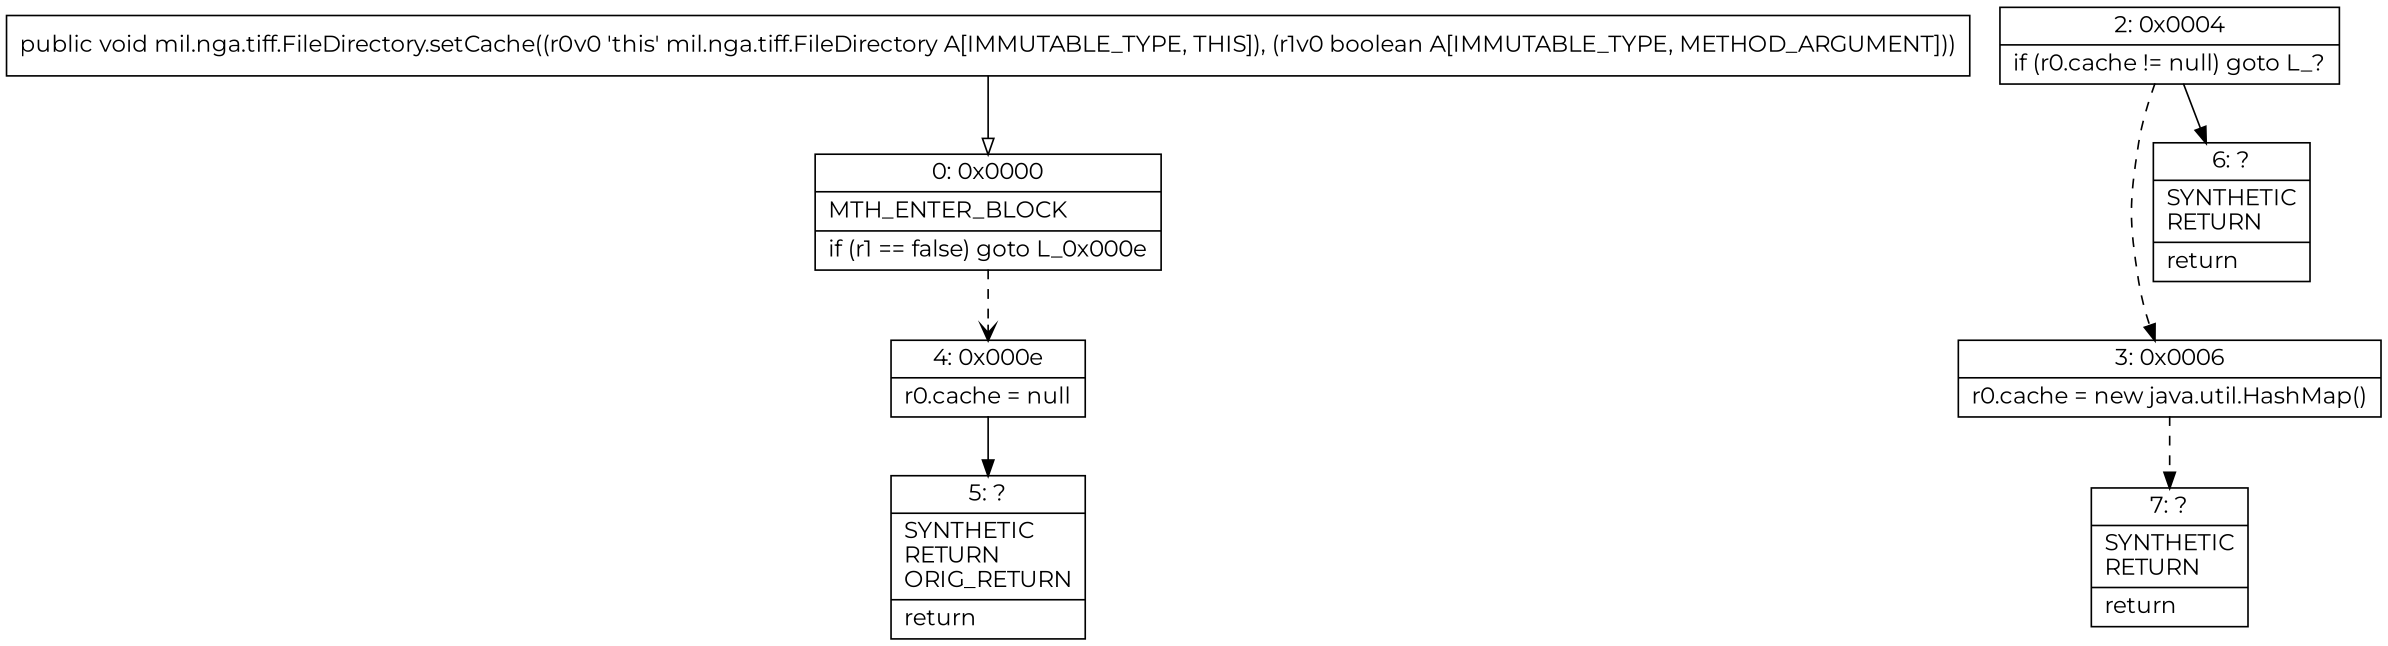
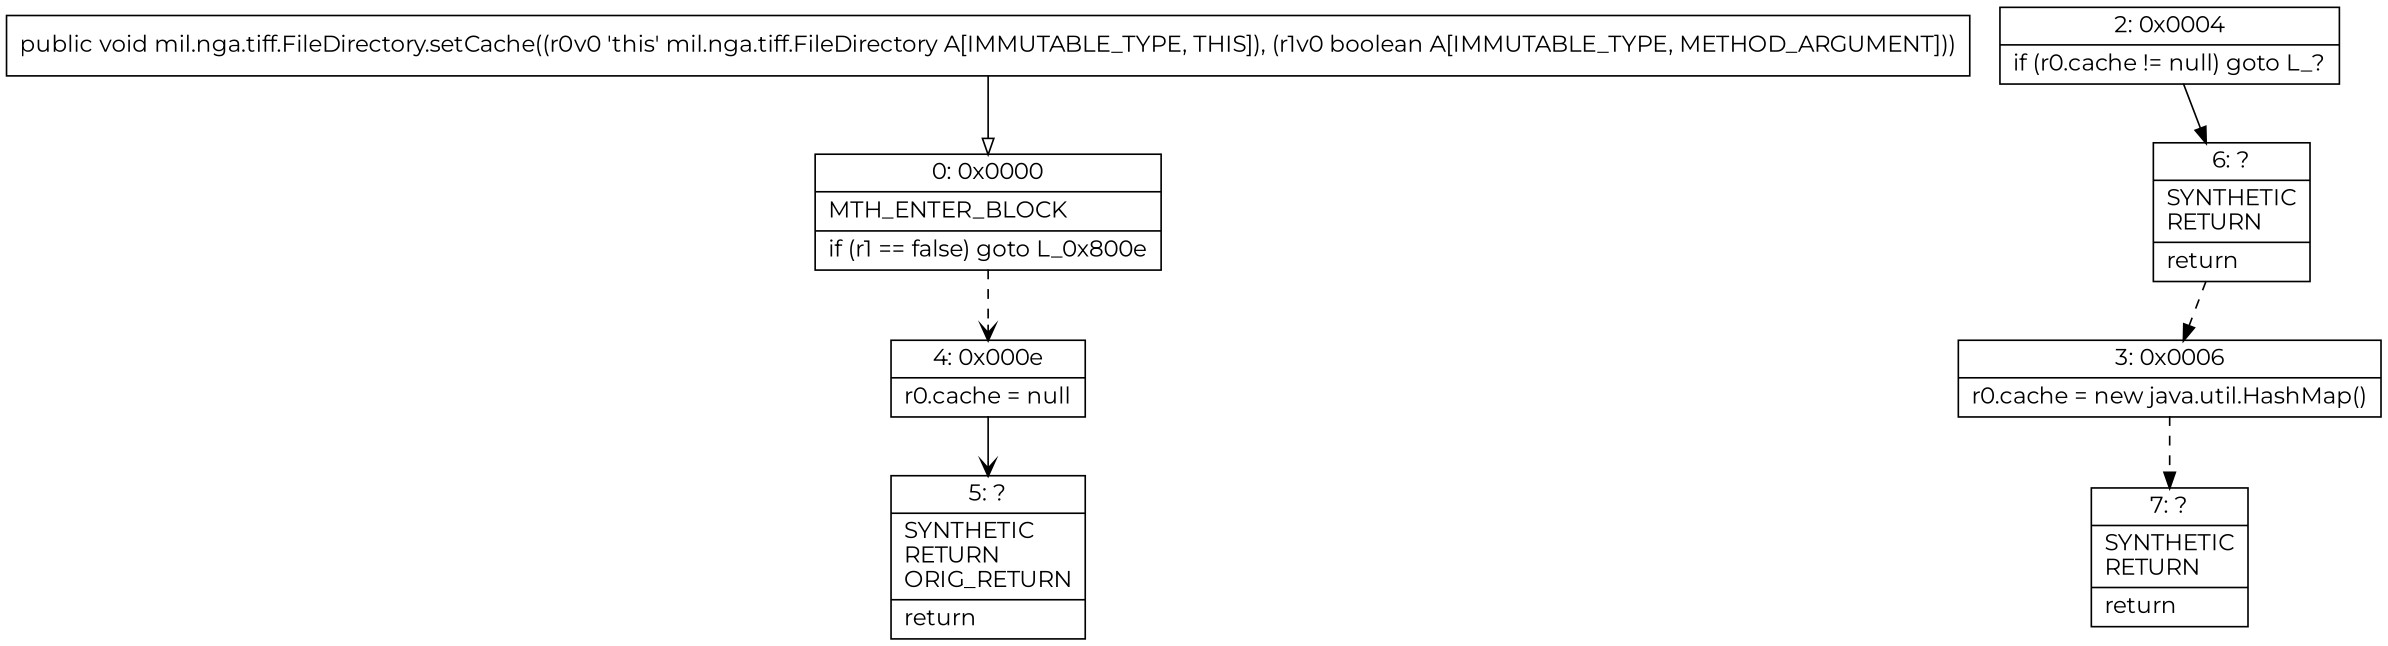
edge "2: 0x0004" -> "3: 0x0006": now "6: ?" -> "3: 0x0006"
node "0: 0x0000": text "if (r1 == false) goto L_0x000e" -> "if (r1 == false) goto L_0x800e"
edge "4: 0x000e" -> "5: ?": arrowhead normal -> vee
